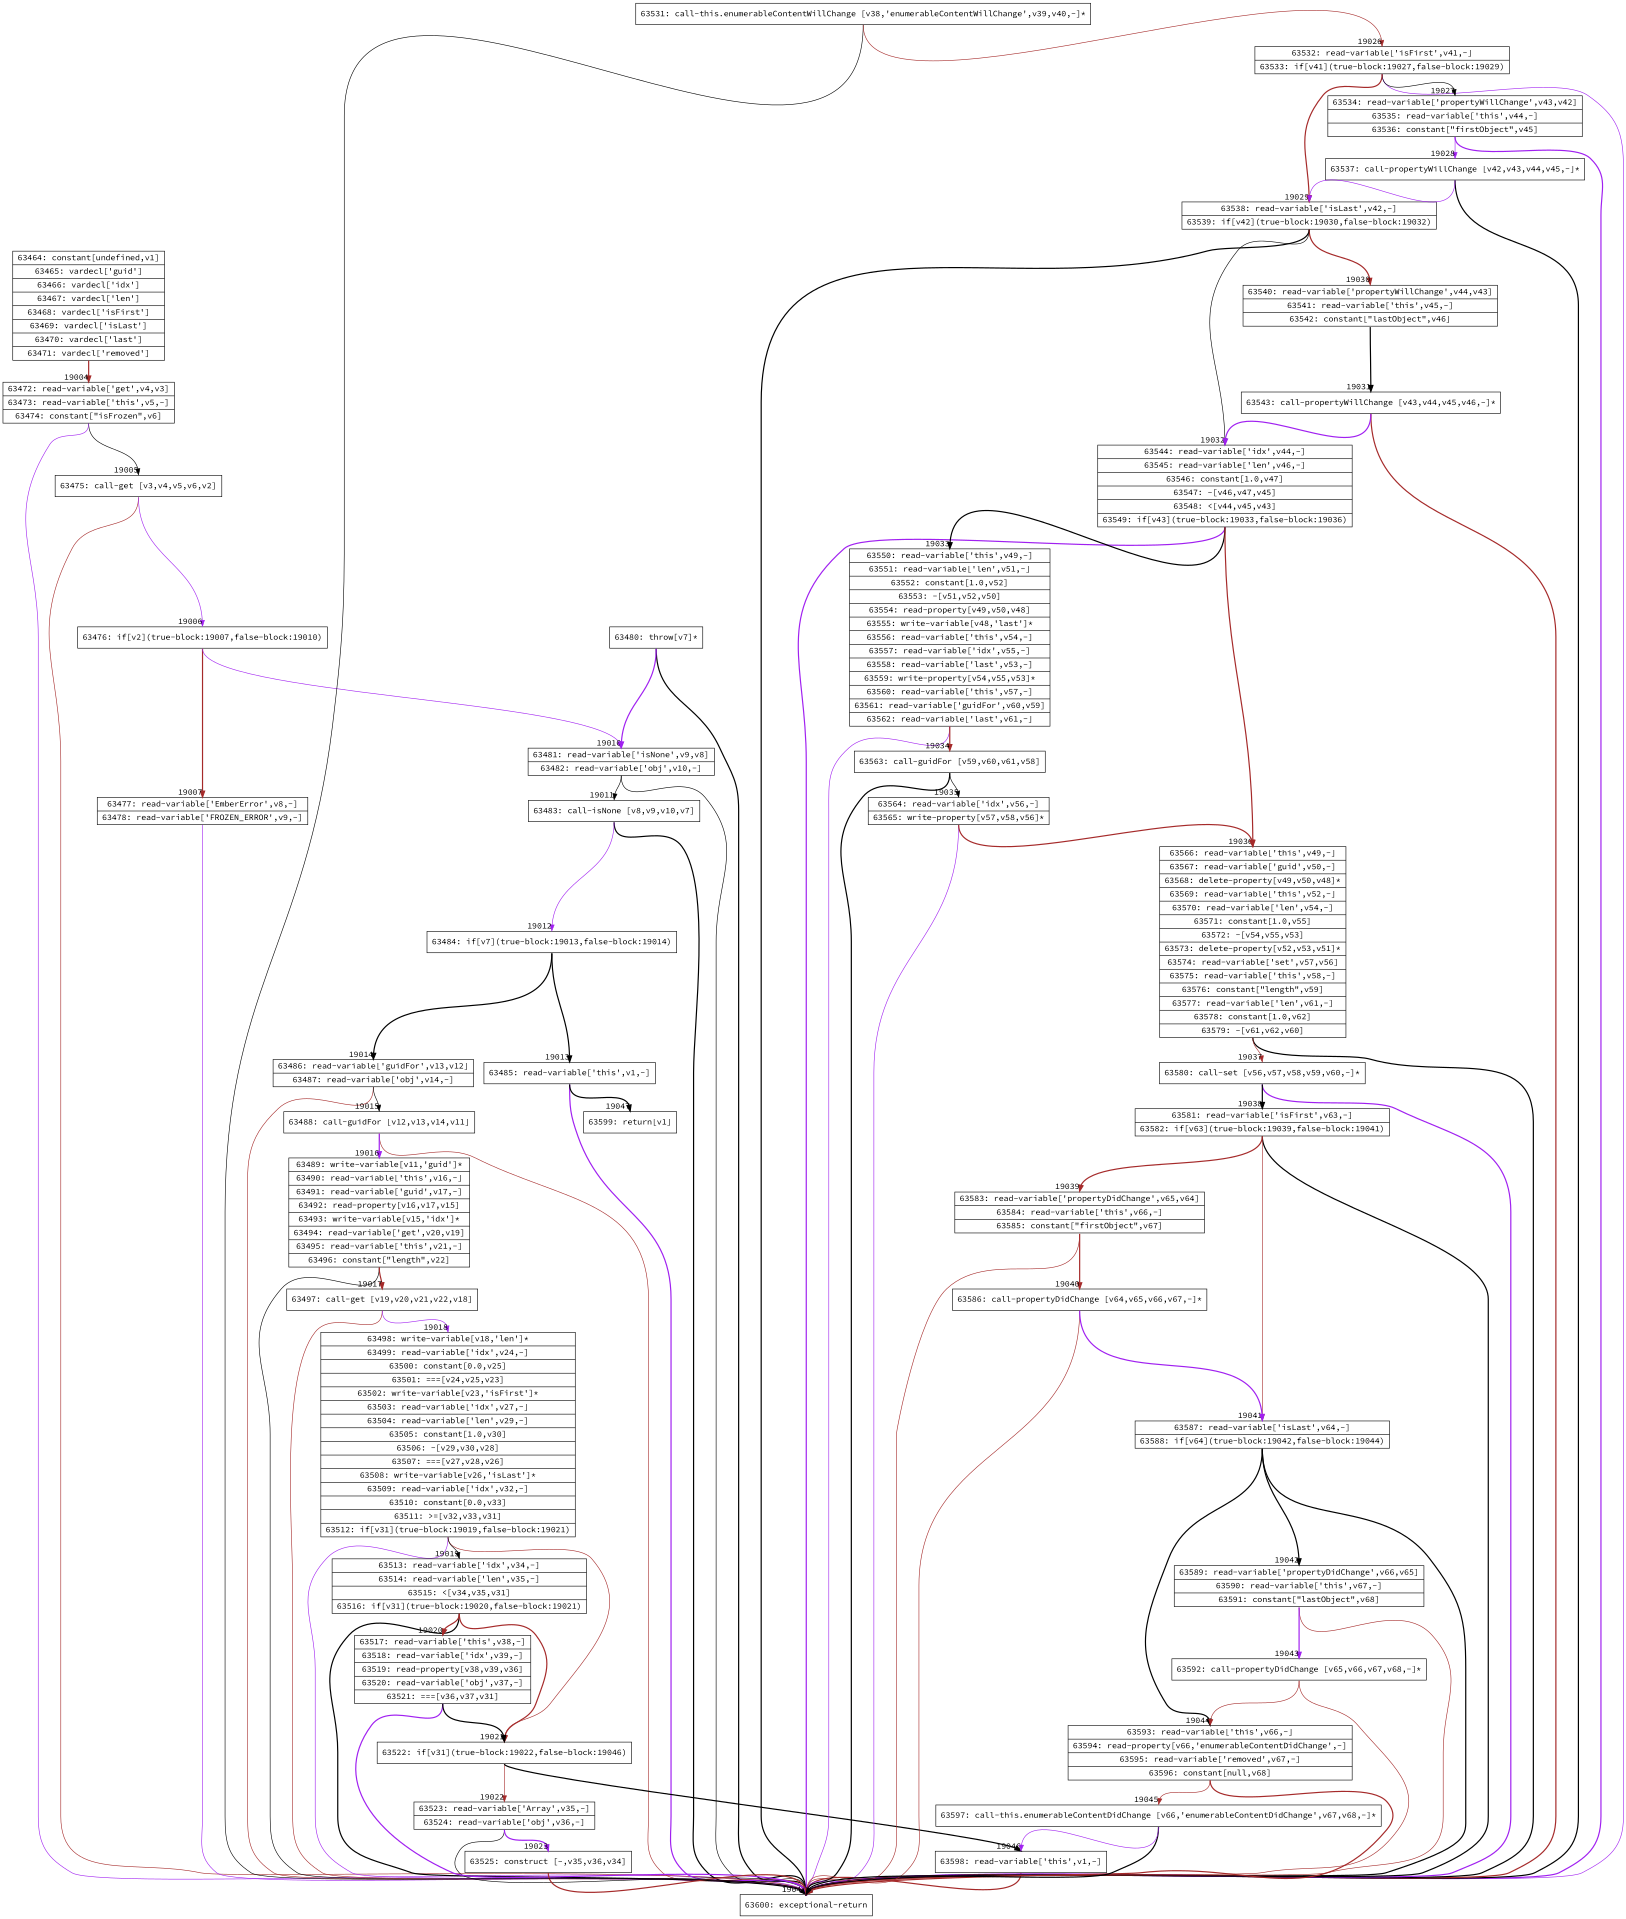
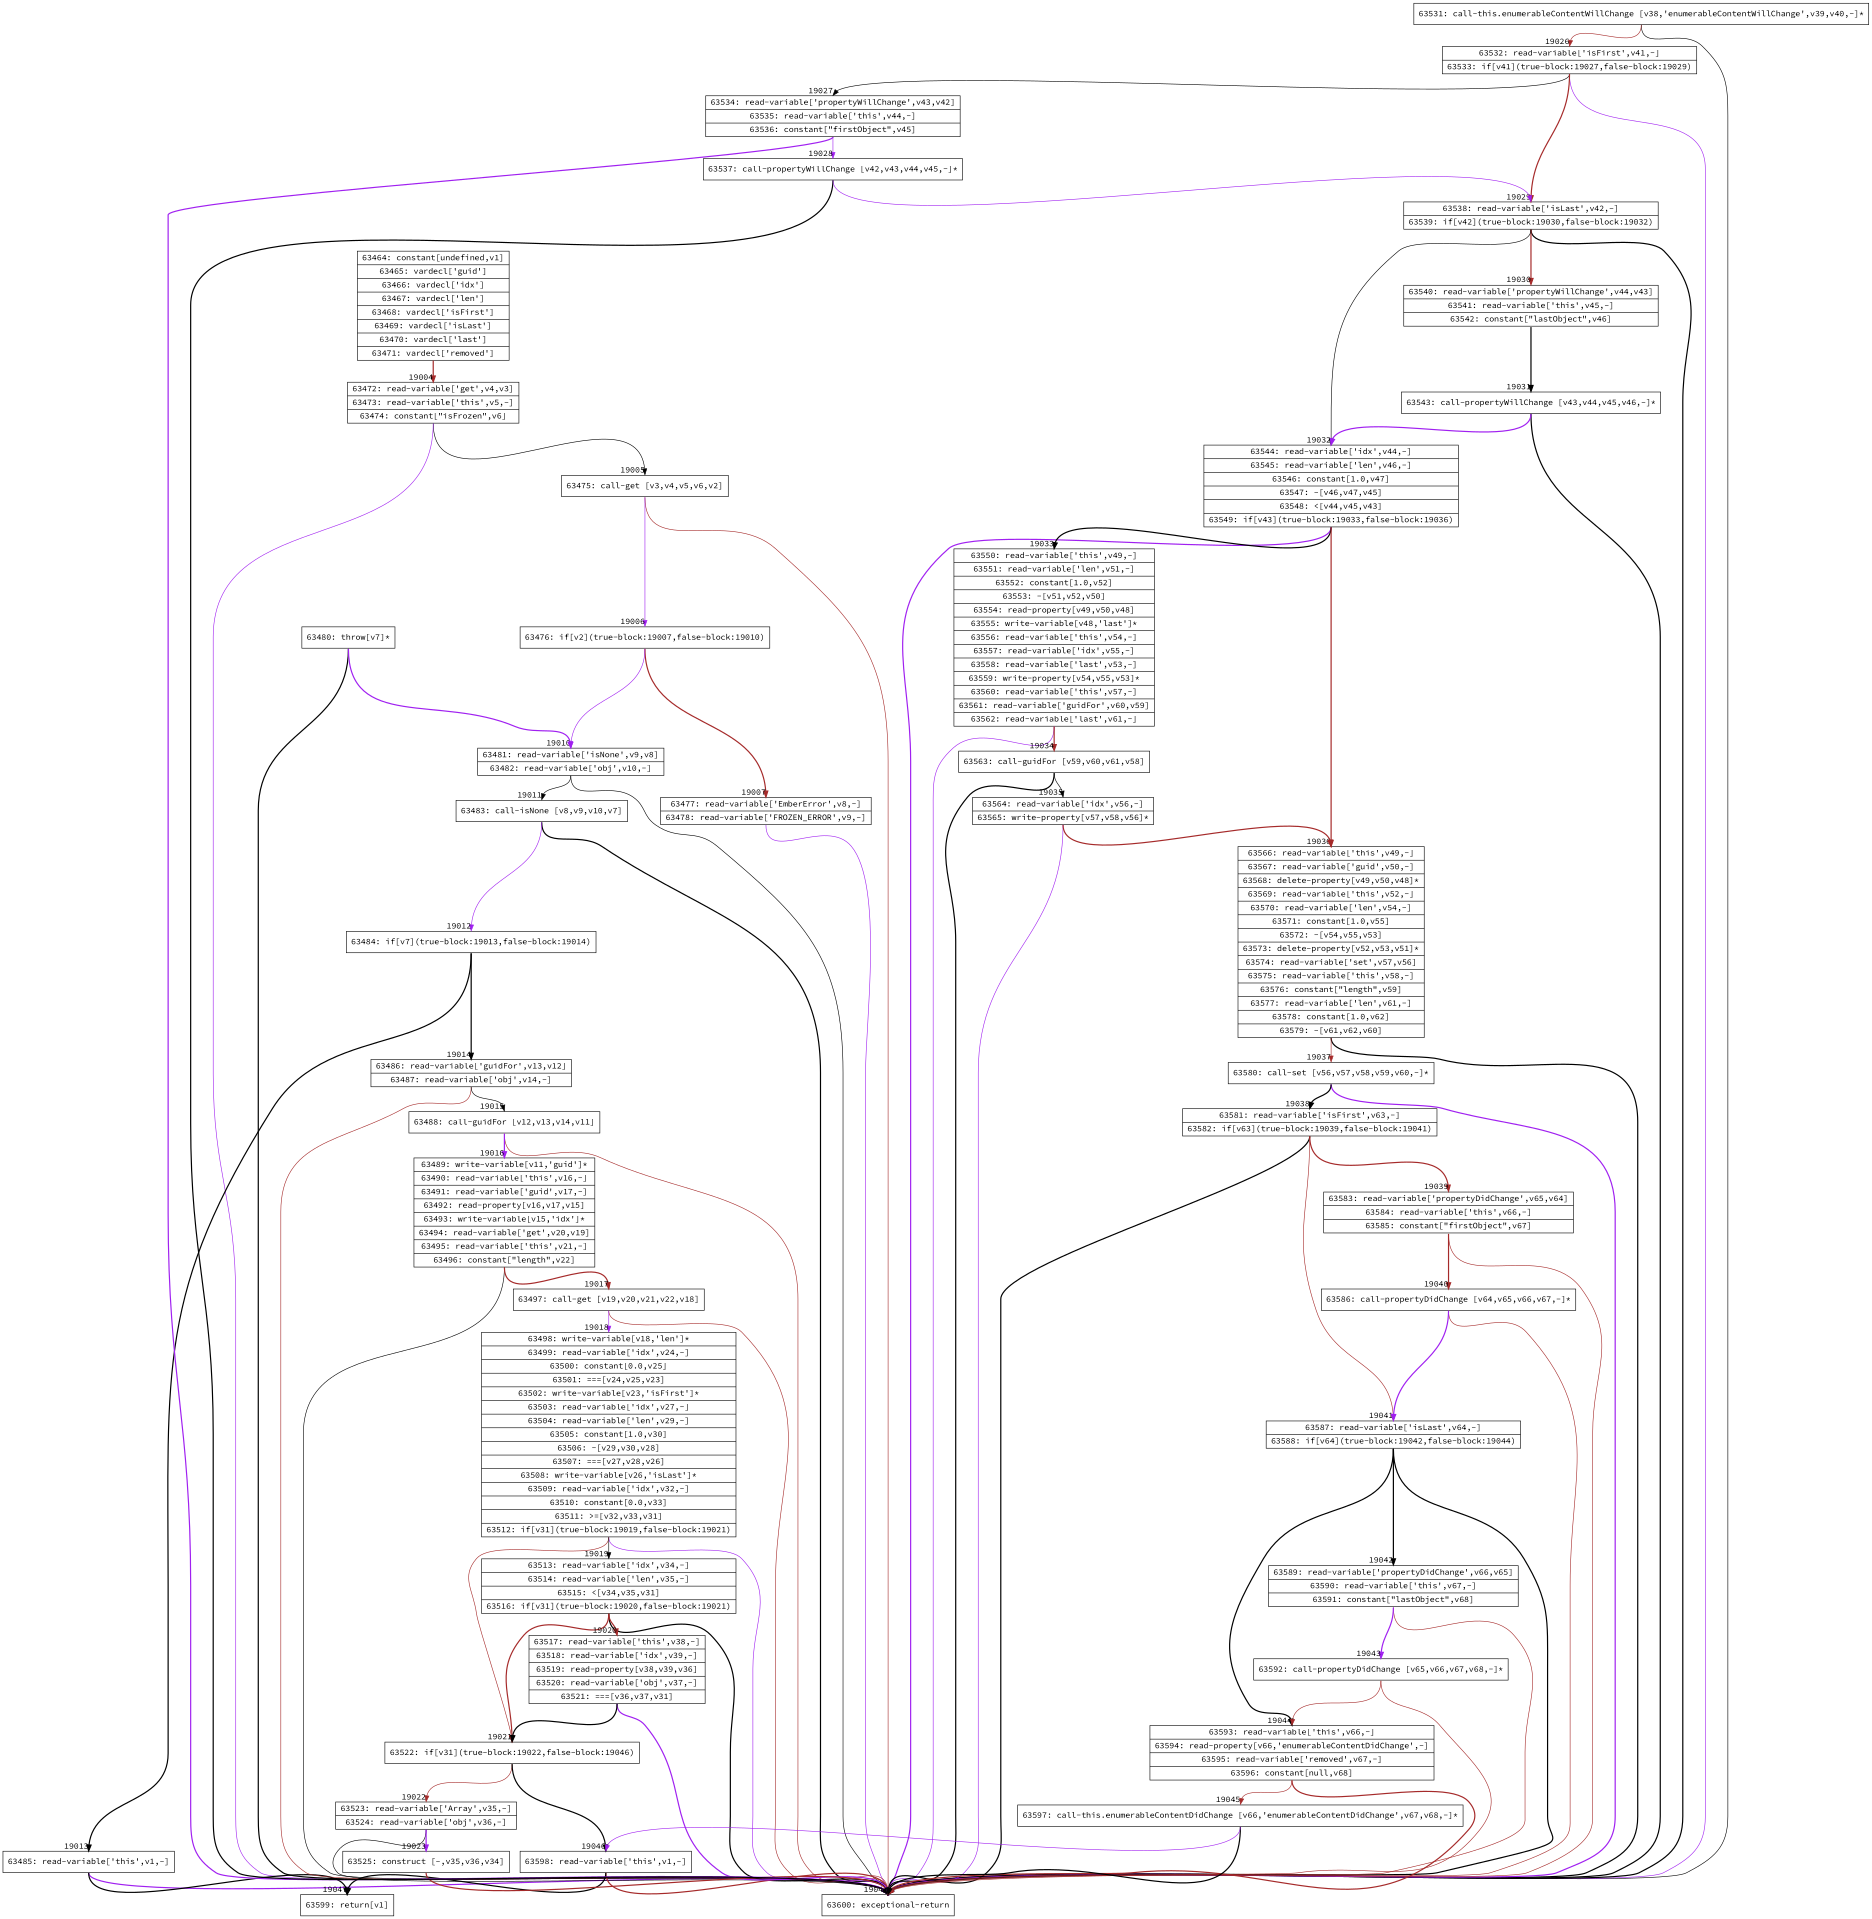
edge "63543: call-propertyWillChange [v43,v44,v45,v46,-]*" -> "63600: exceptional-return": color brown -> black
edge "63598: read-variable['this',v1,-]" -> "63599: return[v1]": added
